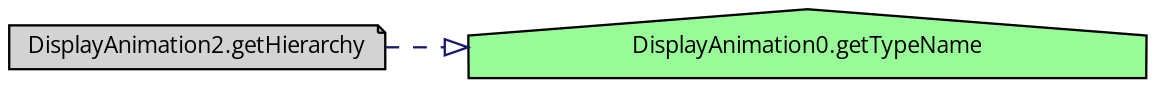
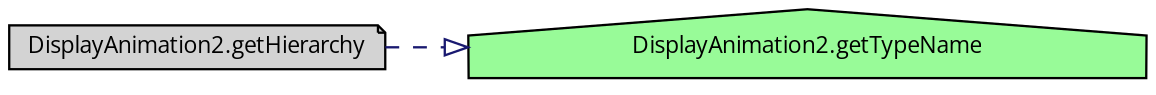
node "DisplayAnimation0.getTypeName": label "DisplayAnimation0.getTypeName" -> "DisplayAnimation2.getTypeName"
